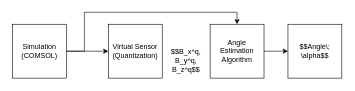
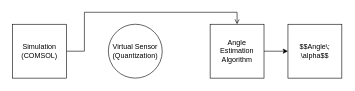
edge "Simulation (COMSOL)" -> "Angle Estimation Algorithm": arrowhead classic -> open
edge "Simulation (COMSOL)" -> "Virtual Sensor (Quantization)": removed
node "Virtual Sensor (Quantization)": shape rectangle -> ellipse
node "$$B_x^q, B_y^q, B_z^q$$": removed
